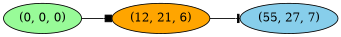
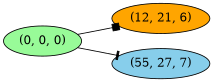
edge "(12, 21, 6)" -> "(55, 27, 7)": now "(0, 0, 0)" -> "(55, 27, 7)"
